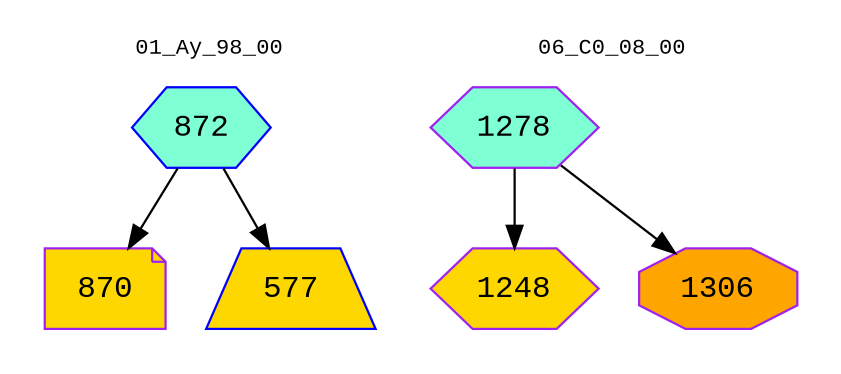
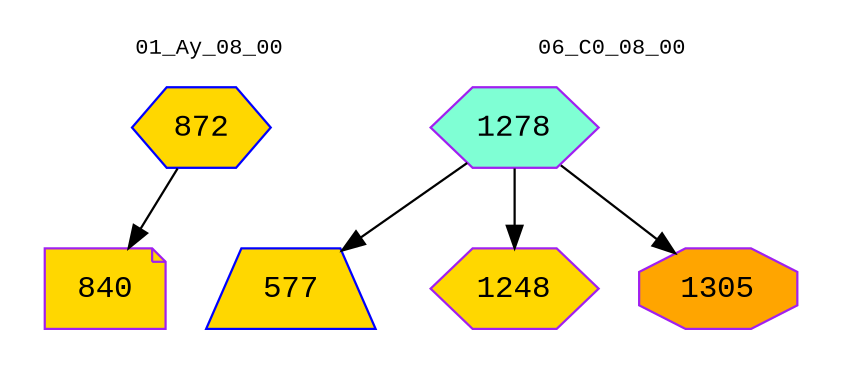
cluster "01_Ay_98_00": label "01_Ay_98_00" -> "01_Ay_08_00"
node "872": fillcolor aquamarine -> gold
edge "872" -> "577": now "1278" -> "577"
node "870": label "870" -> "840"
node "1306": label "1306" -> "1305"
